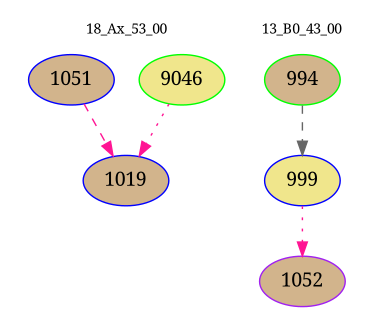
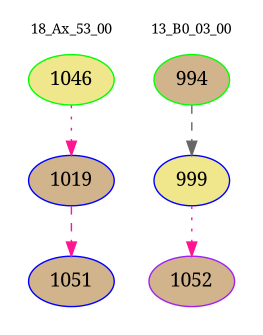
cluster "13_B0_43_00": label "13_B0_43_00" -> "13_B0_03_00"
node "9046": label "9046" -> "1046"
edge "1051" -> "1019": reversed
